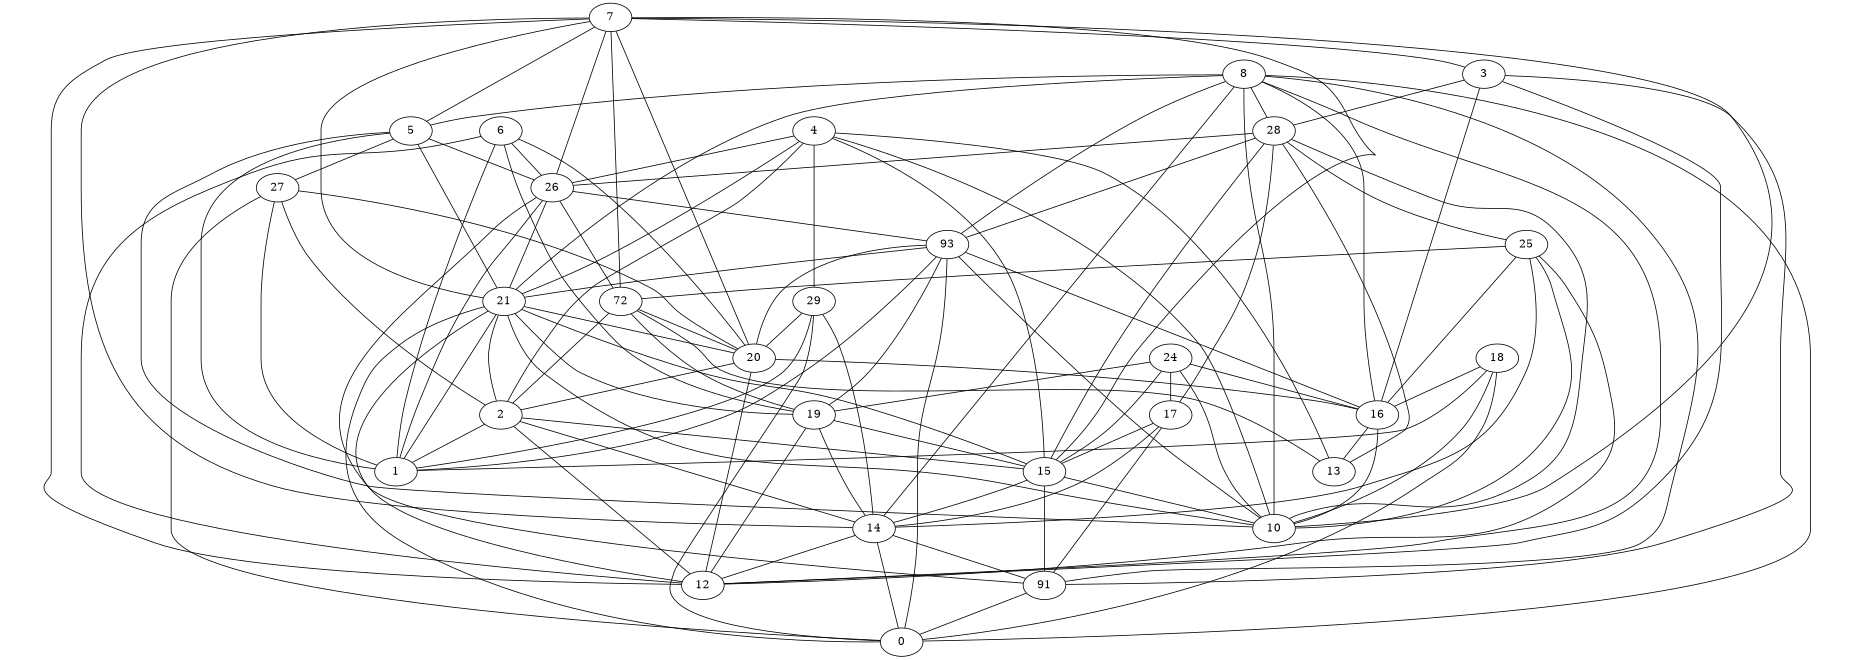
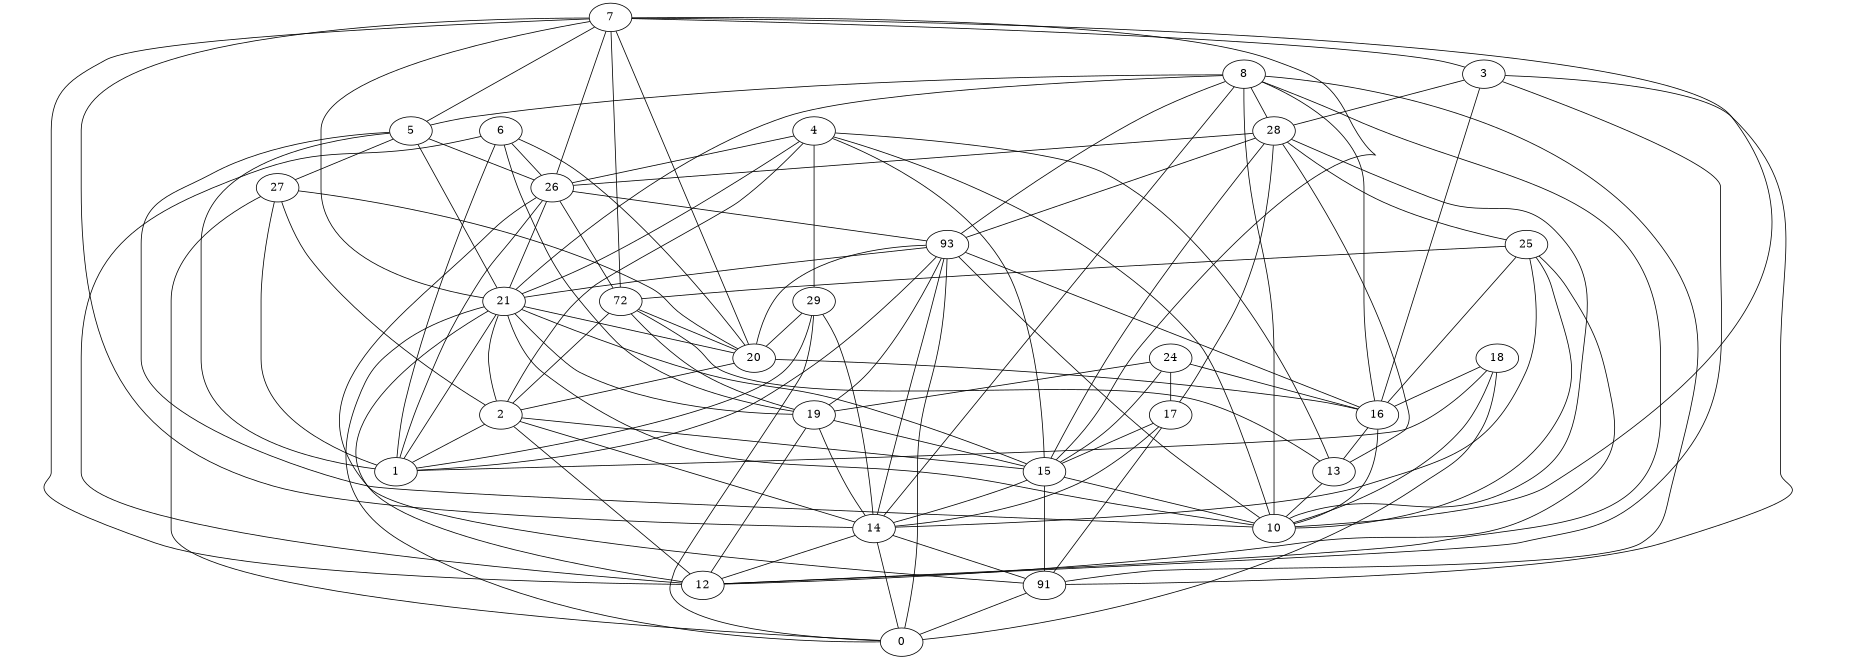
edge "93" -- "14": added
edge "24" -- "10": now "13" -- "10"
edge "20" -- "12": removed
edge "8" -- "0": removed
